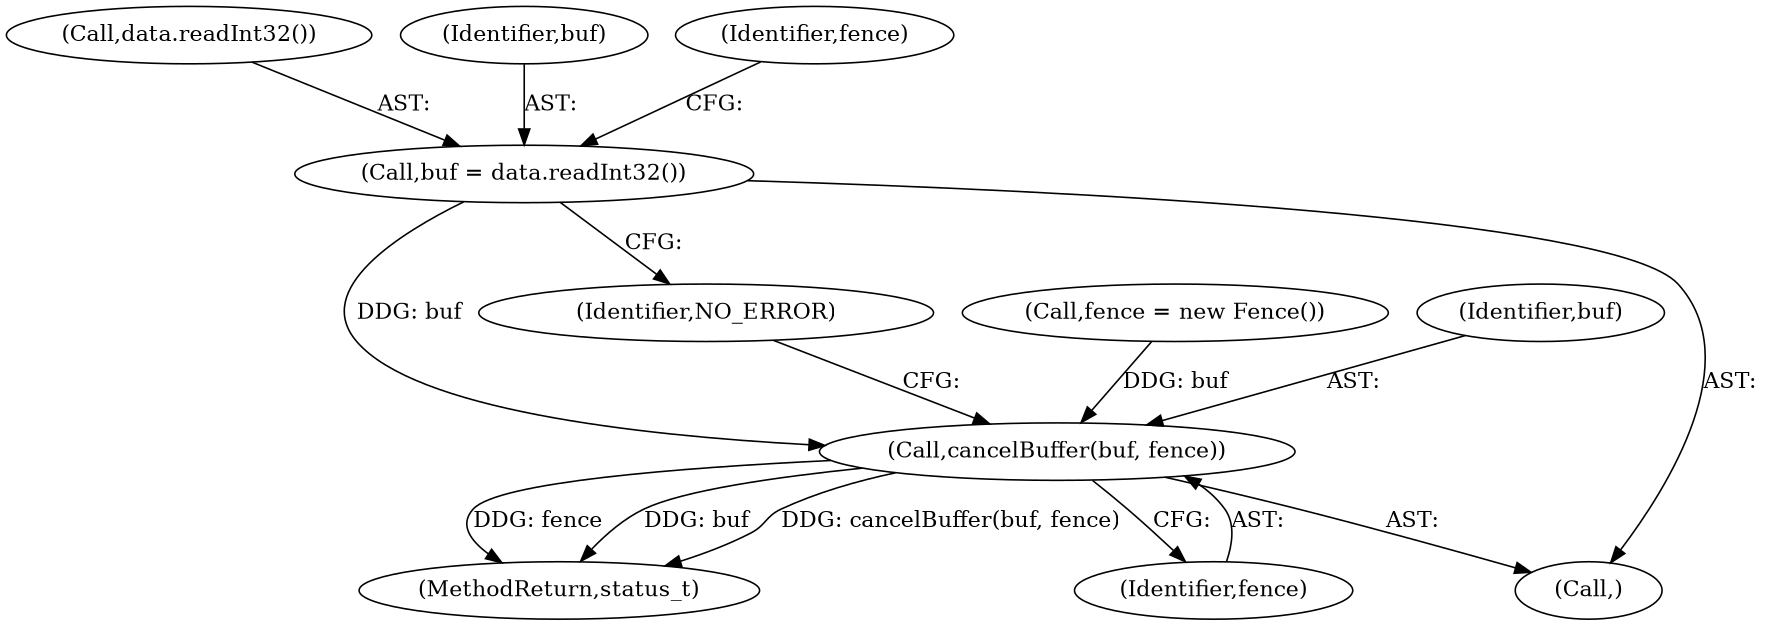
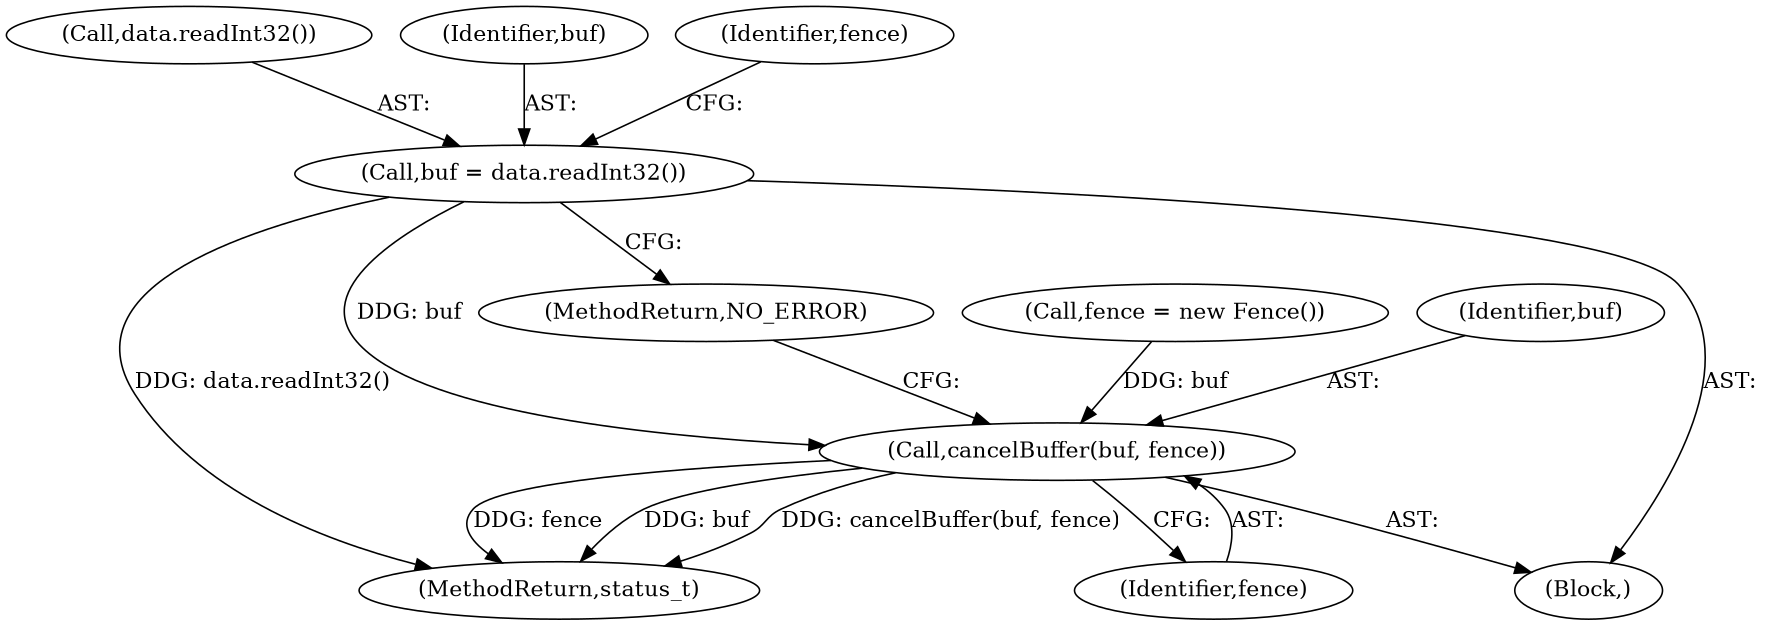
node "(Identifier,NO_ERROR)": label "(Identifier,NO_ERROR)" -> "(MethodReturn,NO_ERROR)"
edge "(Call,buf = data.readInt32())" -> "(MethodReturn,status_t)": added, label "DDG: data.readInt32()"
node "(Call,)": label "(Call,)" -> "(Block,)"
